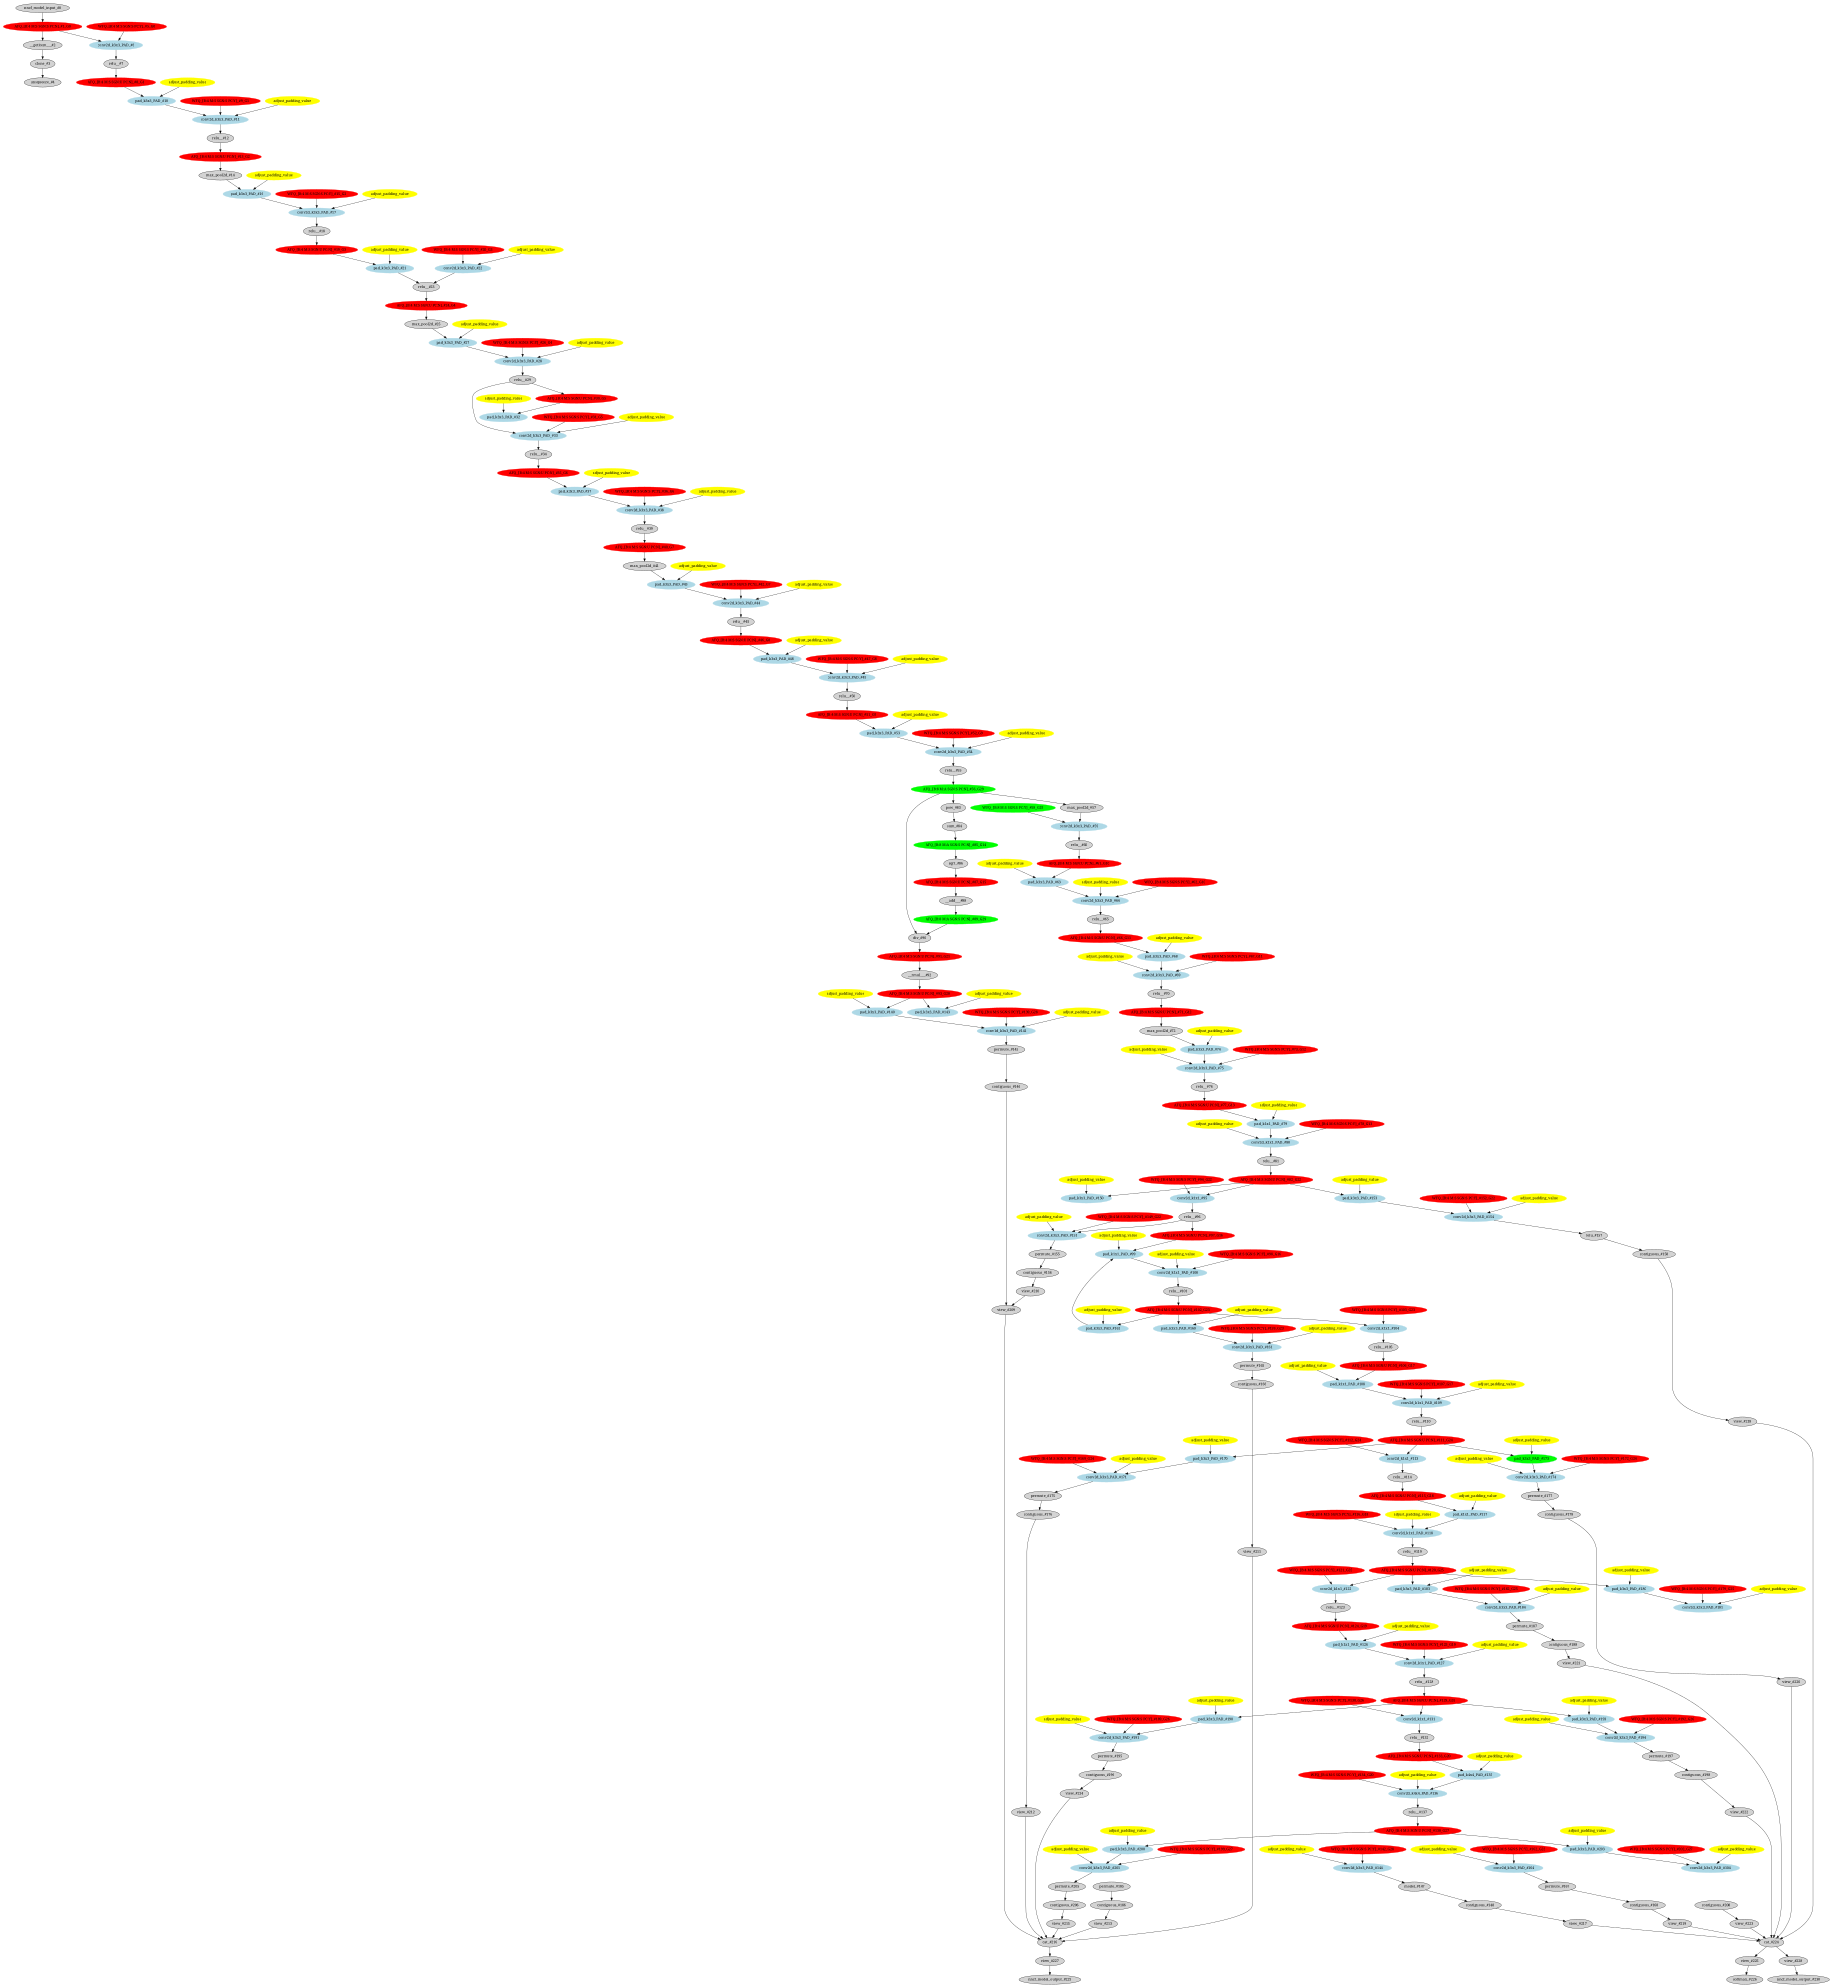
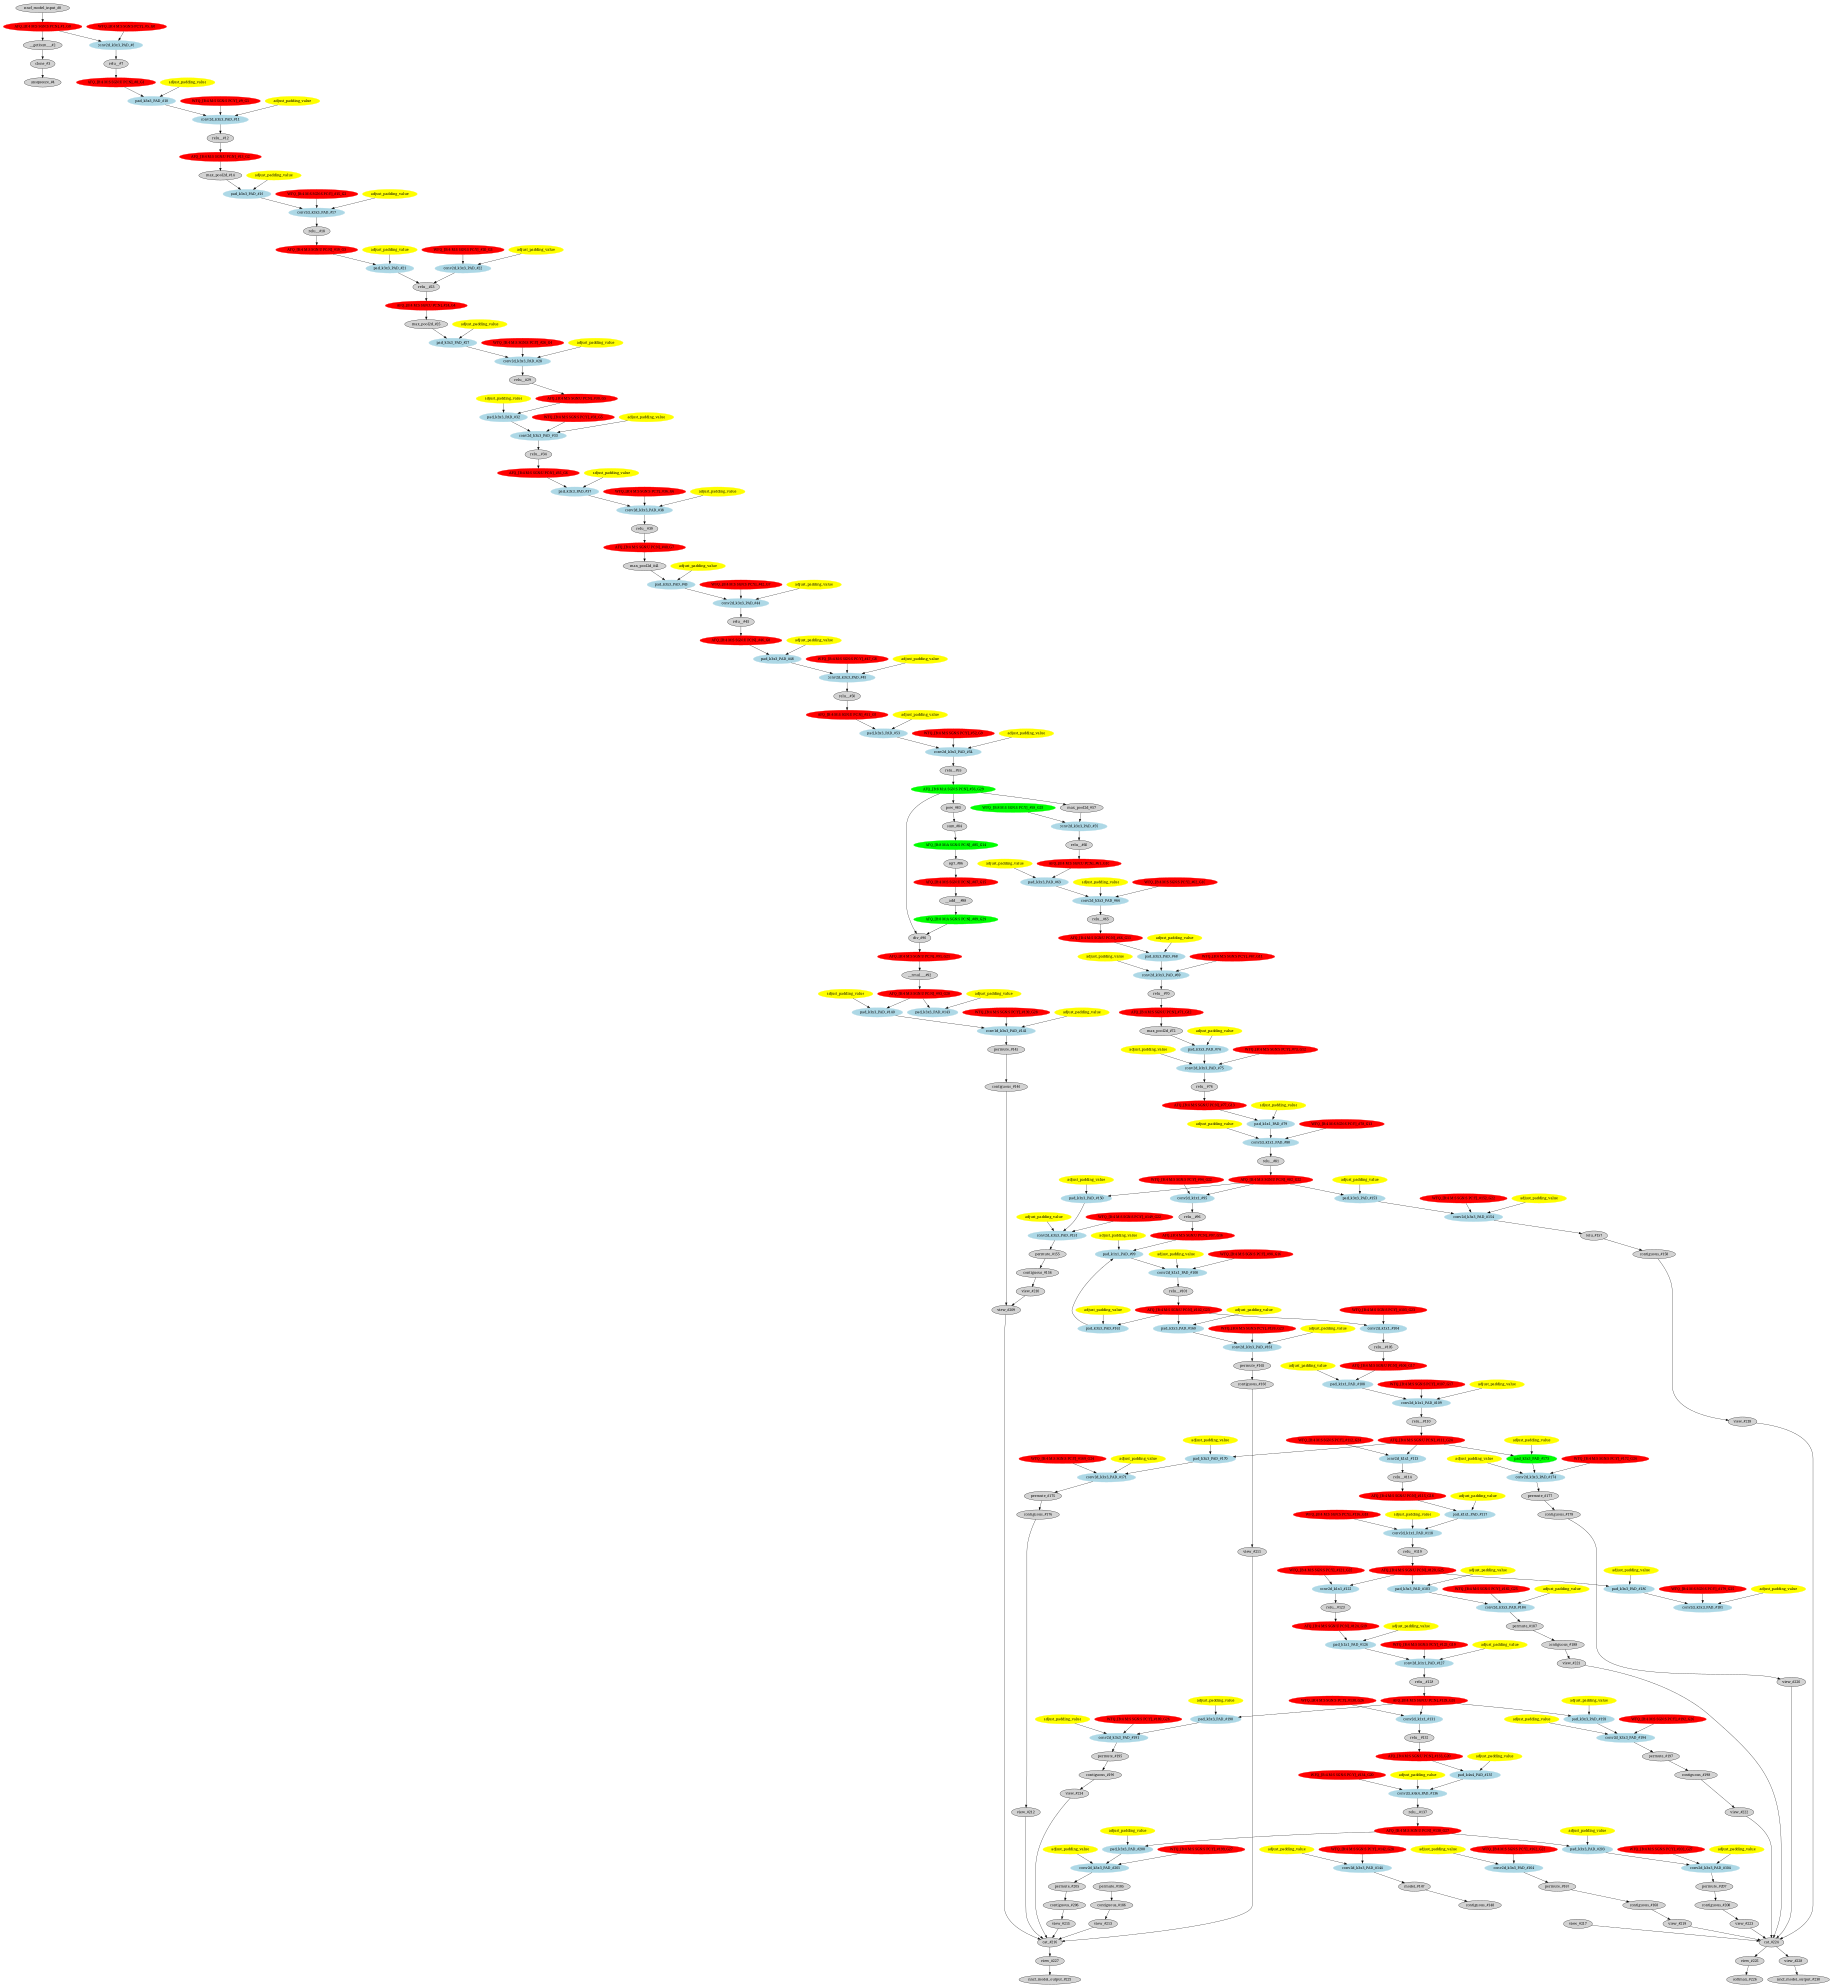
edge "relu__#29" -> "conv2d_k3x3_PAD_#33": now "pad_k3x3_PAD_#32" -> "conv2d_k3x3_PAD_#33"
edge "relu__#96" -> "conv2d_k3x3_PAD_#151": now "pad_k3x3_PAD_#150" -> "conv2d_k3x3_PAD_#151"
node "permute_#207": added
edge "contiguous_#148" -> "view_#217": removed
